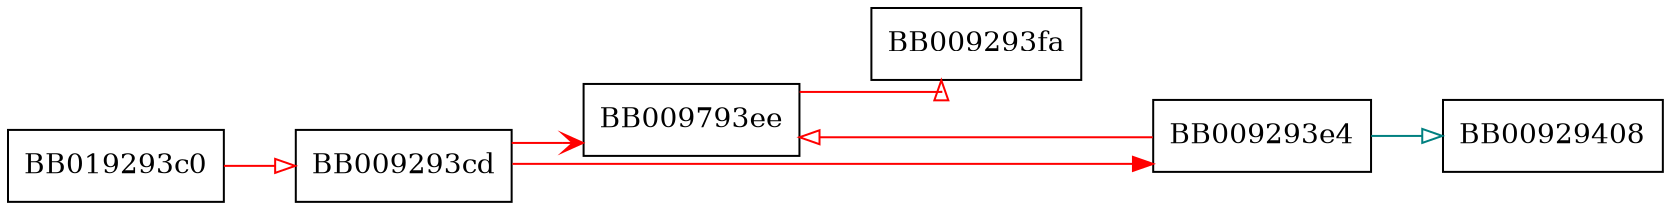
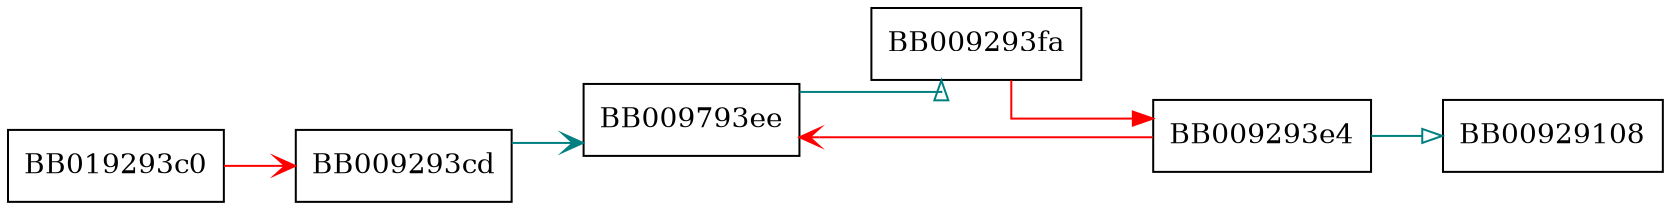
edge "BB009793ee" -> "BB009293fa": color red -> teal
node "BB00929408": label "BB00929408" -> "BB00929108"
edge "BB009293e4" -> "BB009793ee": arrowhead onormal -> vee
edge "BB009293cd" -> "BB009793ee": color red -> teal
edge "BB009293cd" -> "BB009293e4": now "BB009293fa" -> "BB009293e4"
edge "BB019293c0" -> "BB009293cd": arrowhead onormal -> vee
